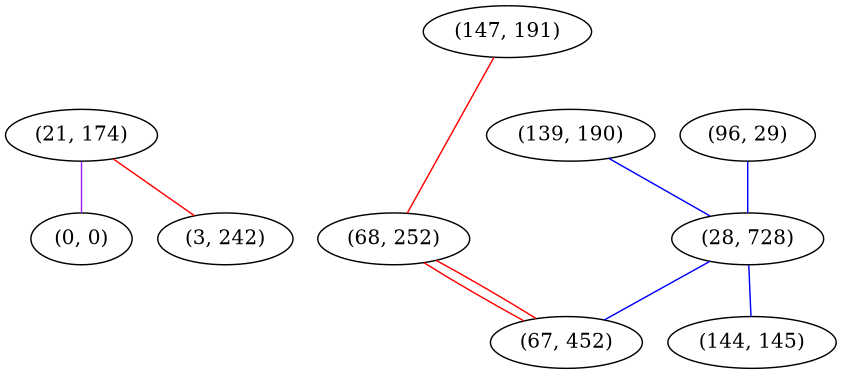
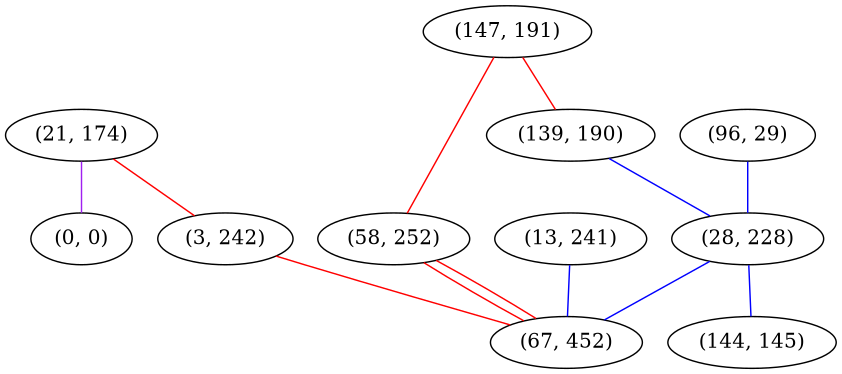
edge "(147, 191)" -- "(139, 190)": added
node "(68, 252)": label "(68, 252)" -> "(58, 252)"
node "(13, 241)": added
node "(28, 728)": label "(28, 728)" -> "(28, 228)"
edge "(3, 242)" -- "(67, 452)": added
